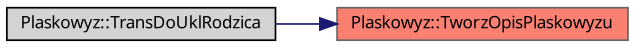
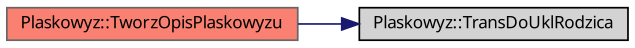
edge "Plaskowyz::TransDoUklRodzica" -> "Plaskowyz::TworzOpisPlaskowyzu": reversed
